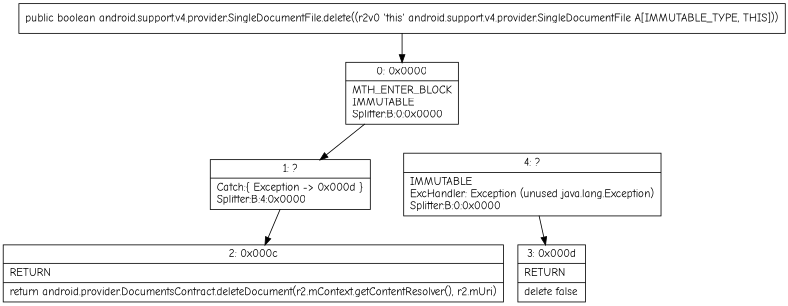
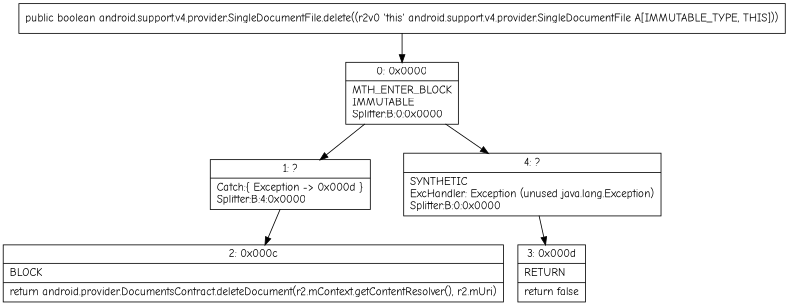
edge "0: 0x0000" -> "4: ?": added
node "4: ?": text "IMMUTABLE" -> "SYNTHETIC"
node "2: 0x000c": text "RETURN" -> "BLOCK"
node "3: 0x000d": text "delete false" -> "return false"
